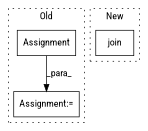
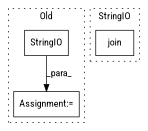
cluster "New": label "New" -> "StringIO"
node "Assignment": label "Assignment" -> "StringIO"
